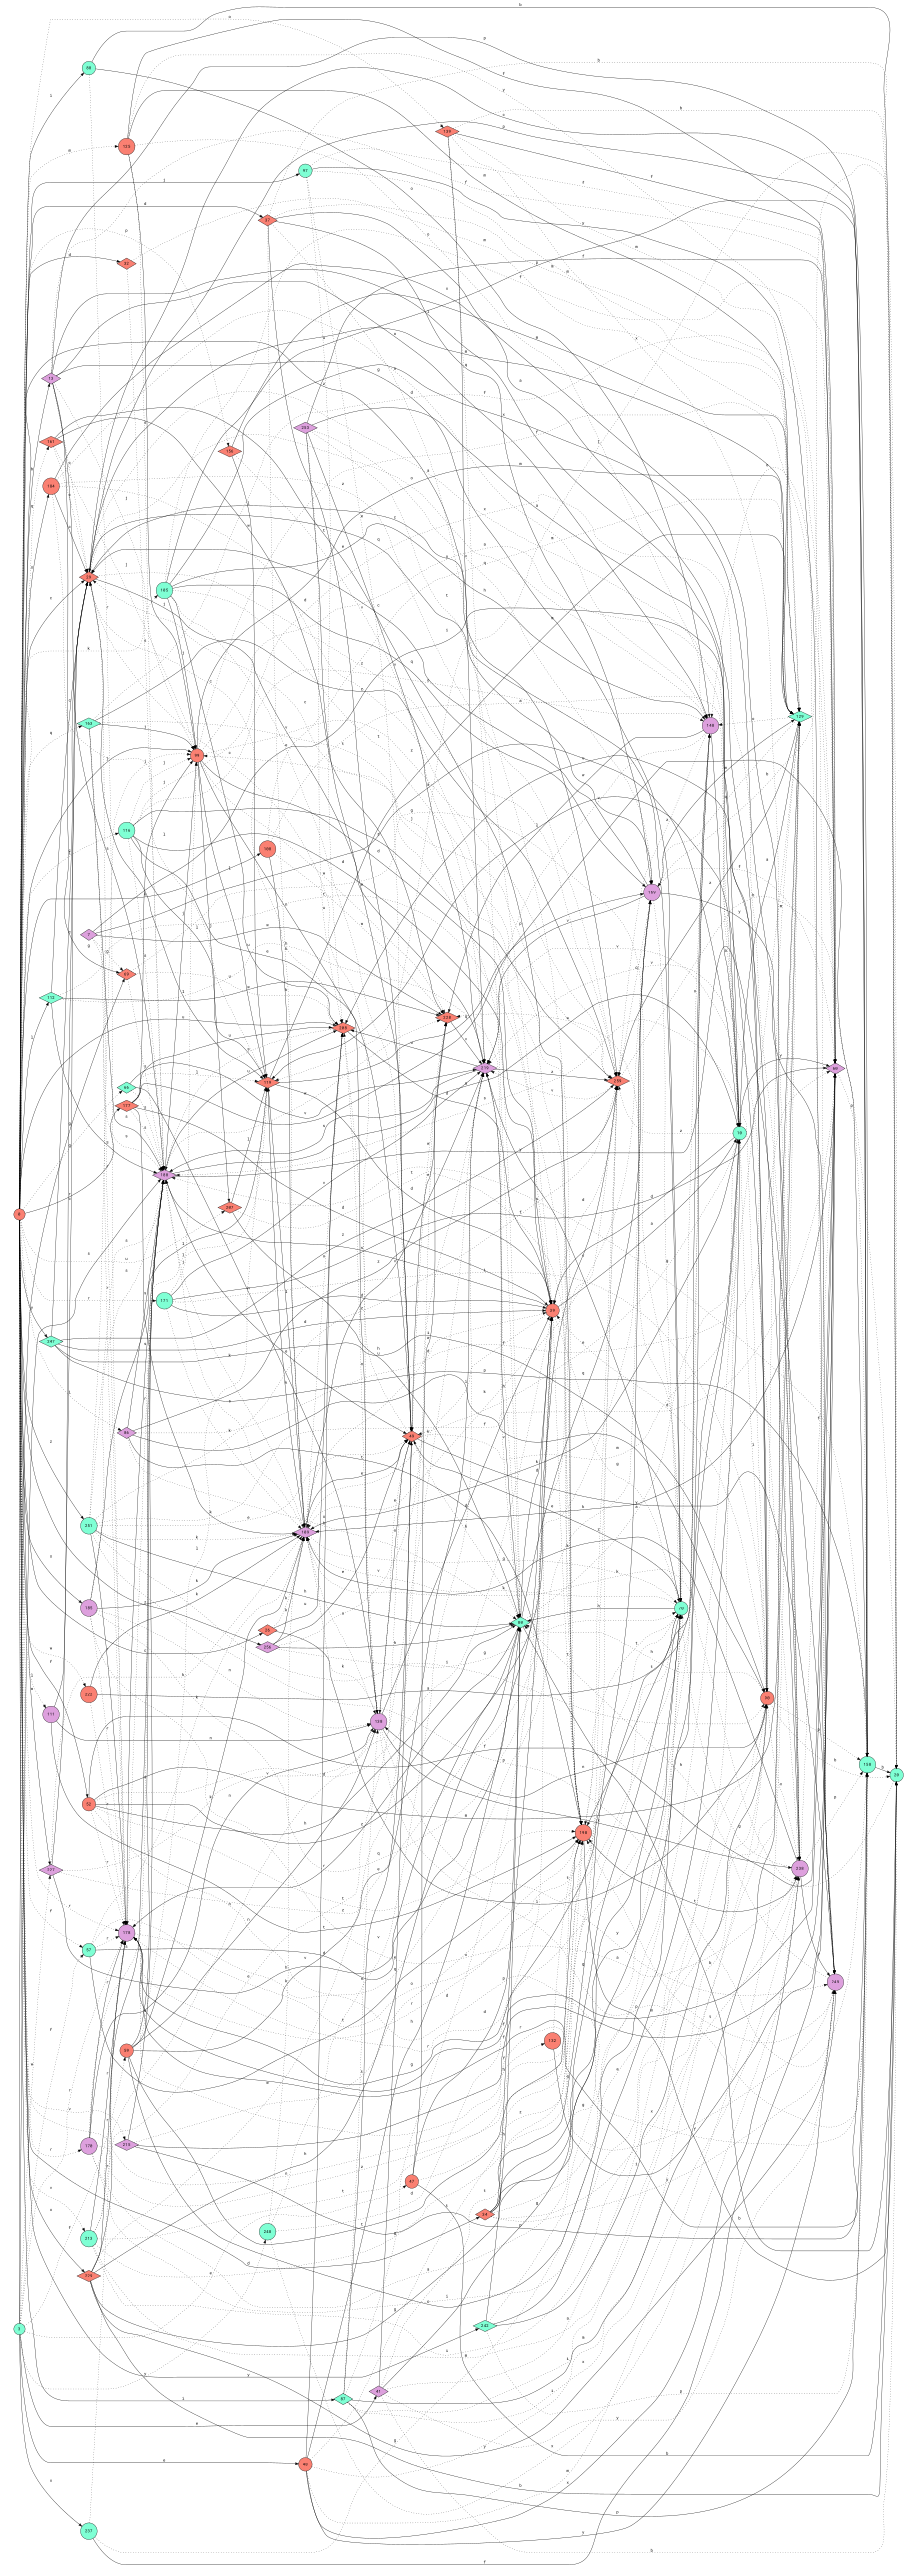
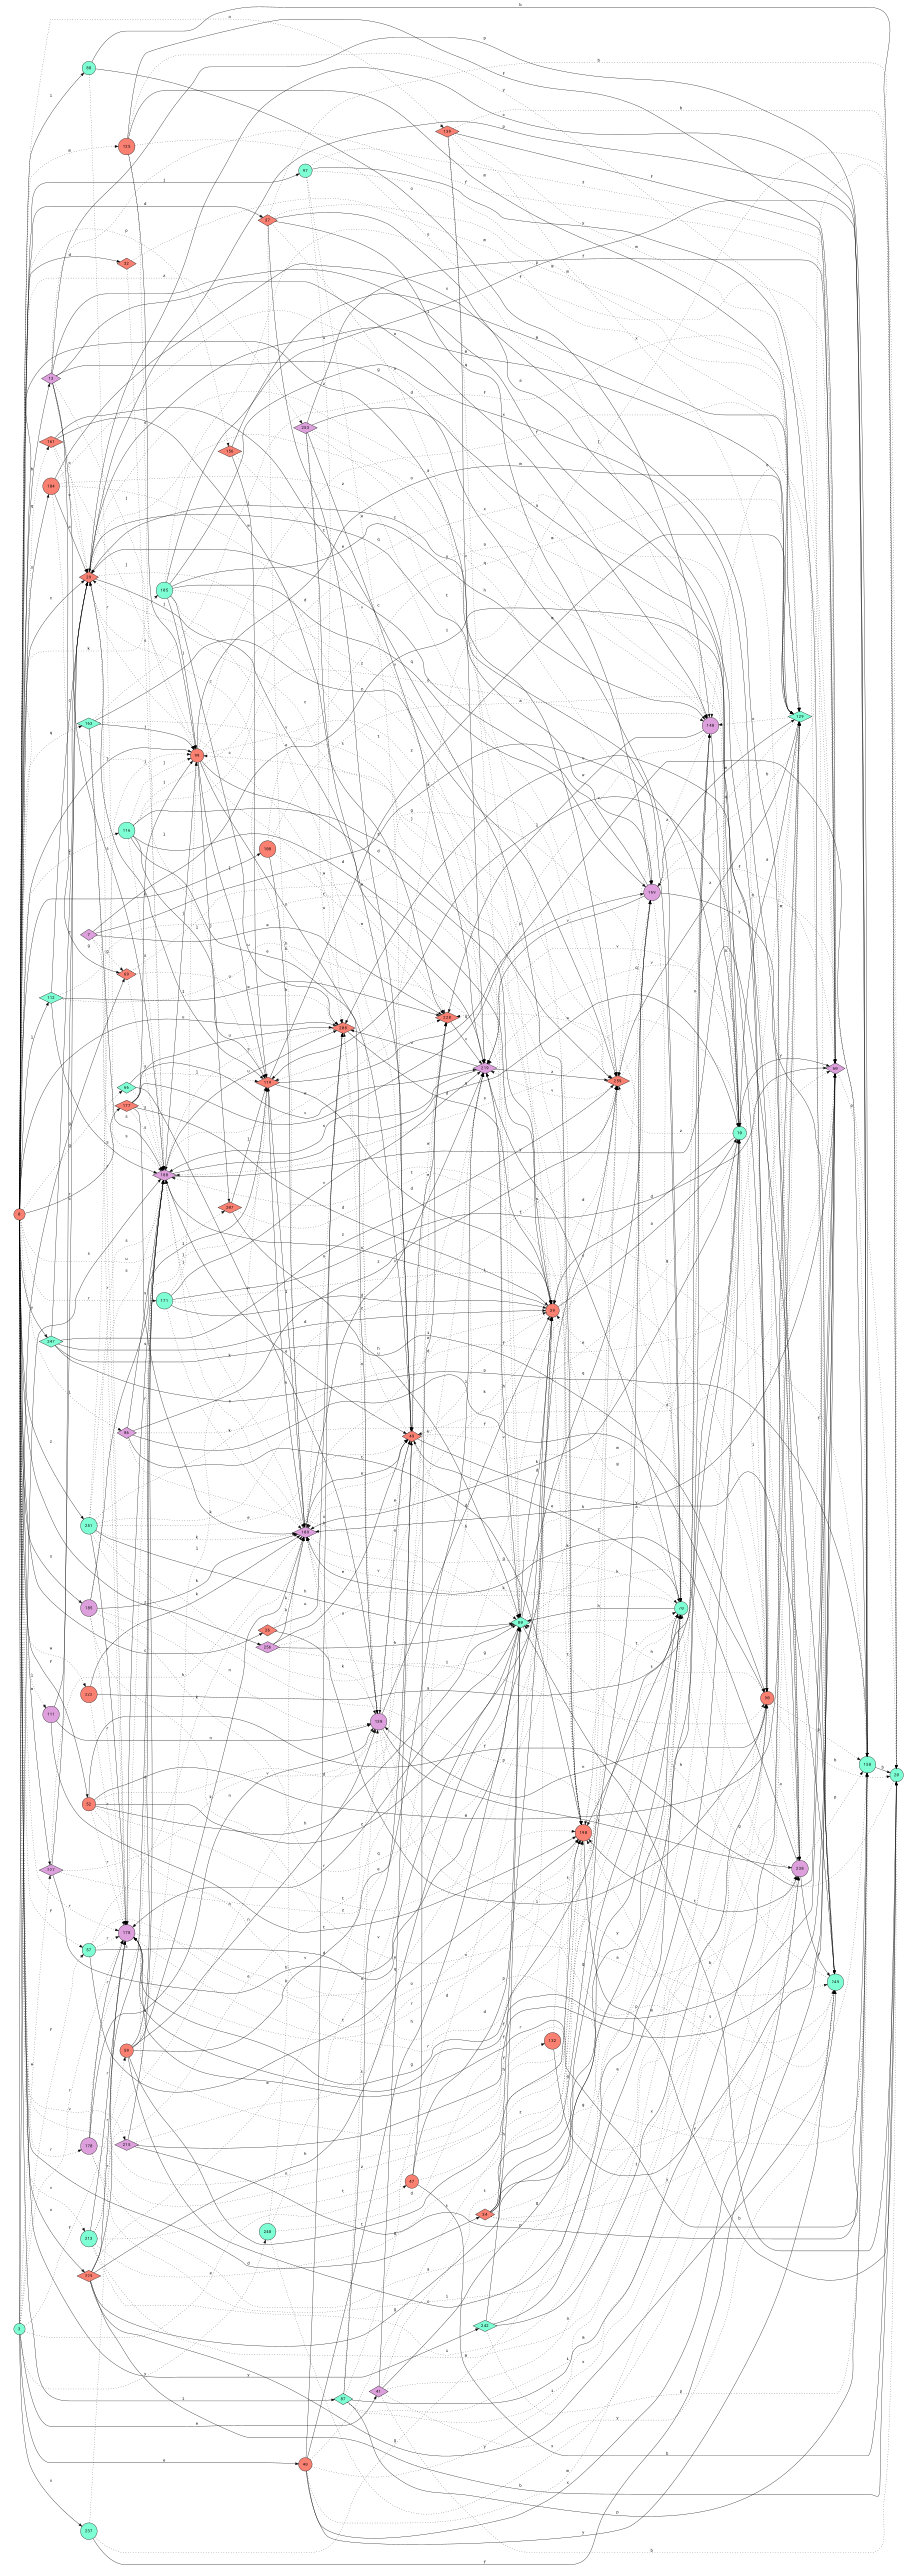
edge "0" -> "253": added, label "z"
node "249": fillcolor plum -> aquamarine
